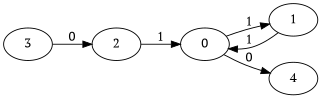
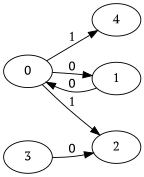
edge "0" -> "1": label "1" -> "0"
edge "1" -> "0": label "1" -> "0"
edge "2" -> "0": reversed
edge "0" -> "4": label "0" -> "1"
